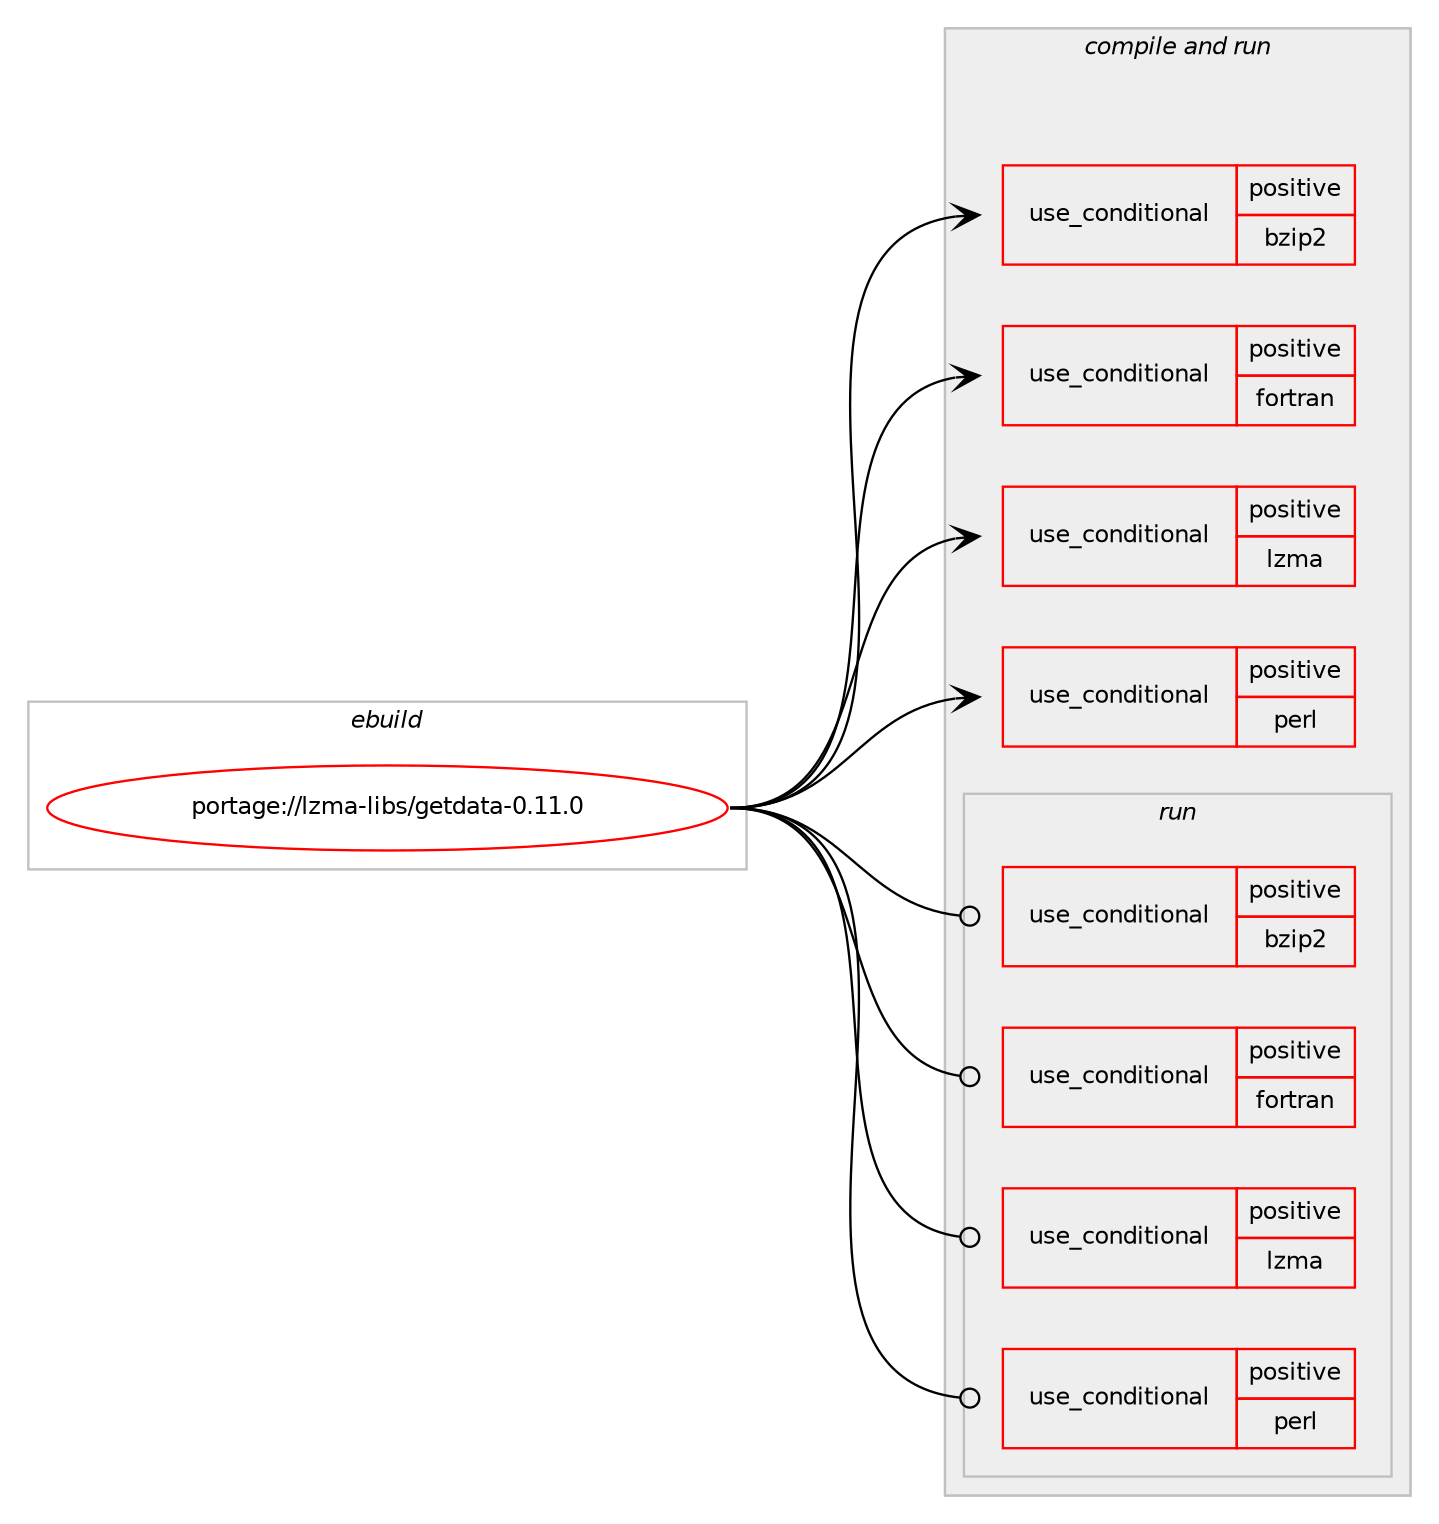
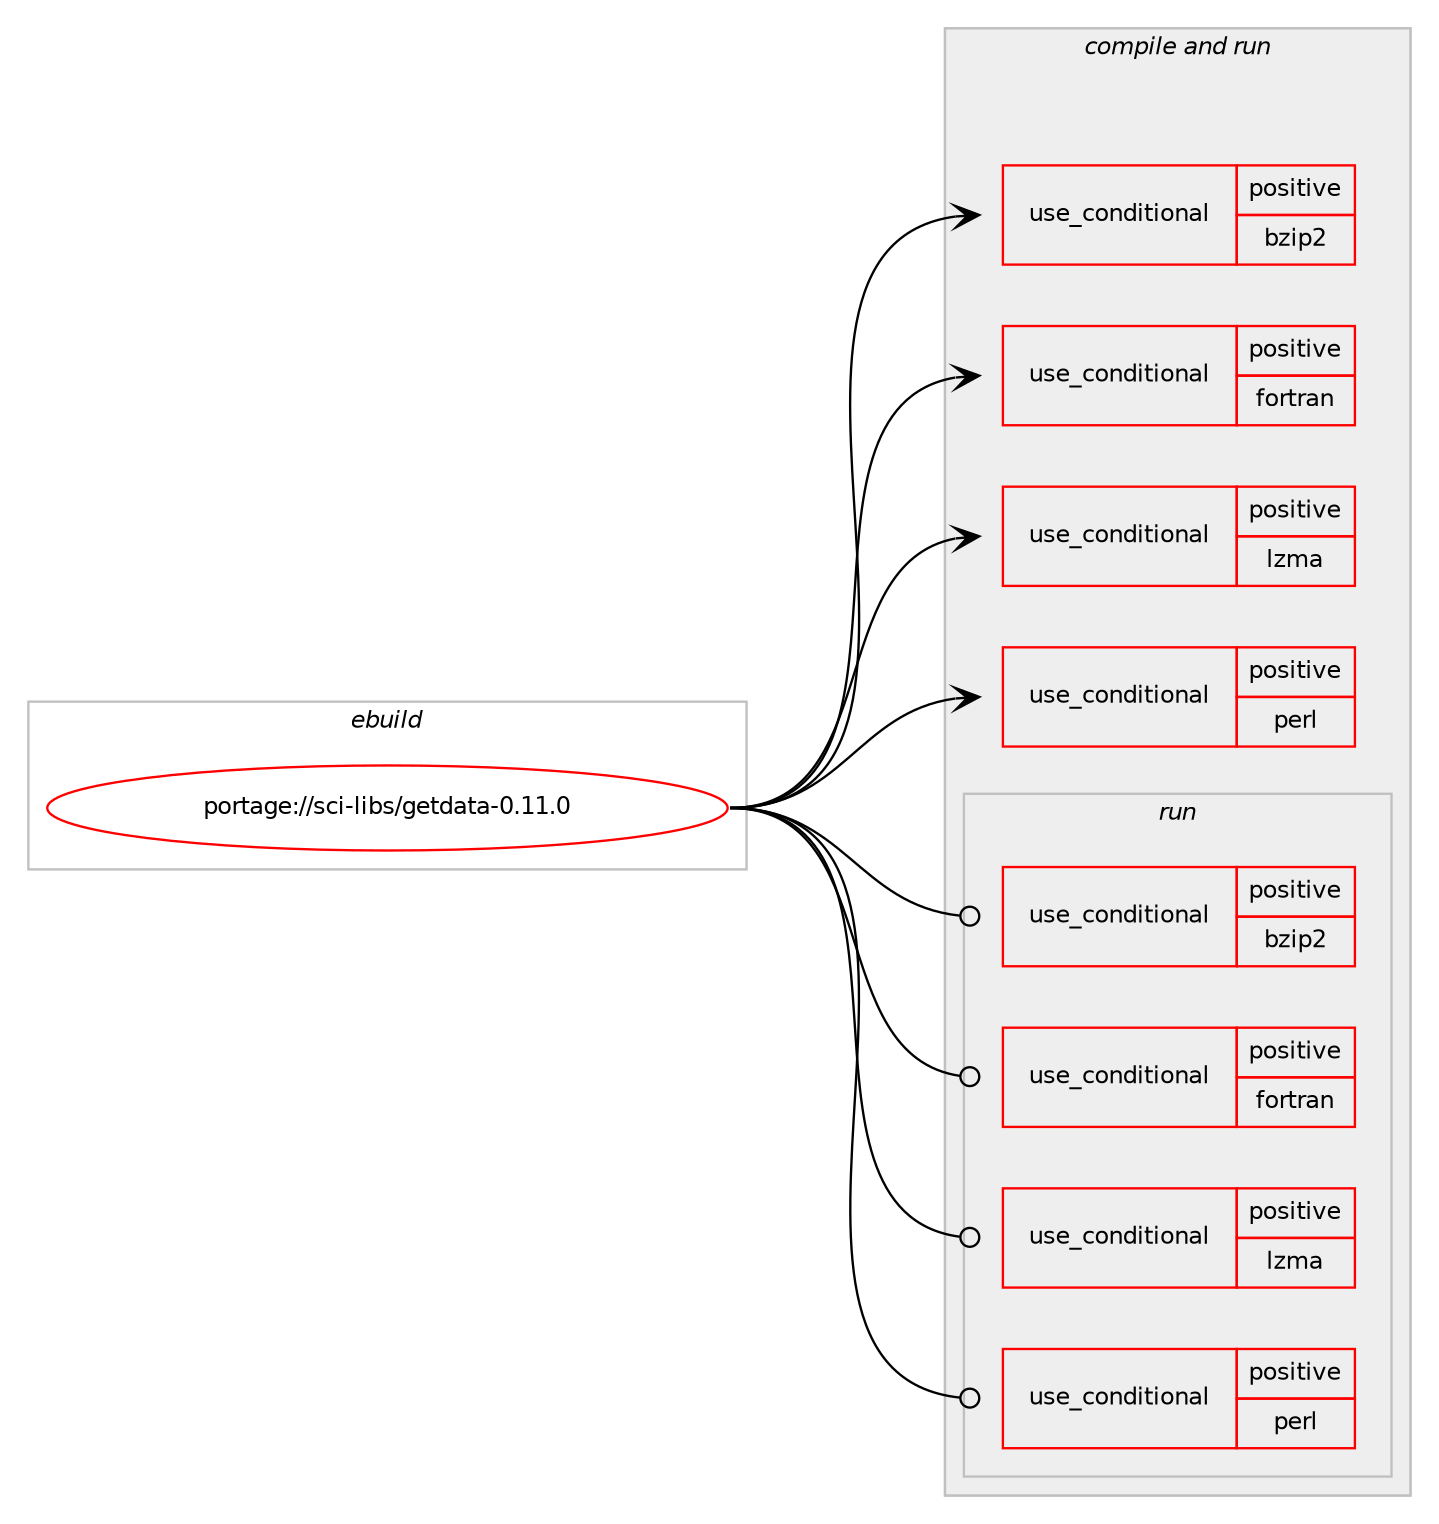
node "portage://lzma-libs/getdata-0.11.0": label "portage://lzma-libs/getdata-0.11.0" -> "portage://sci-libs/getdata-0.11.0"
